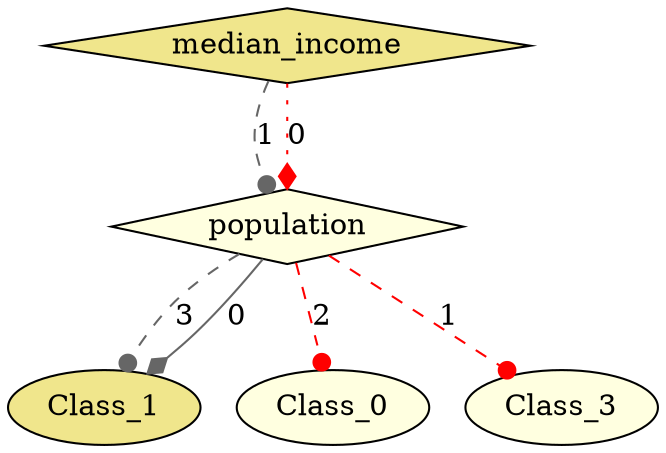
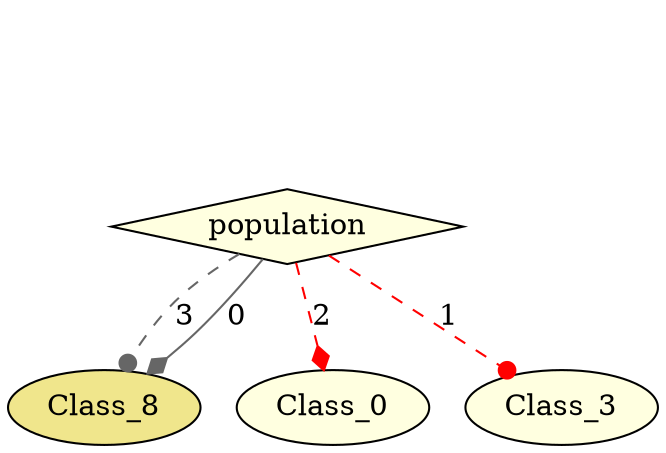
node "median_income": removed
edge "population" -> "Class_0": arrowhead dot -> diamond
node "Class_1": label "Class_1" -> "Class_8"
